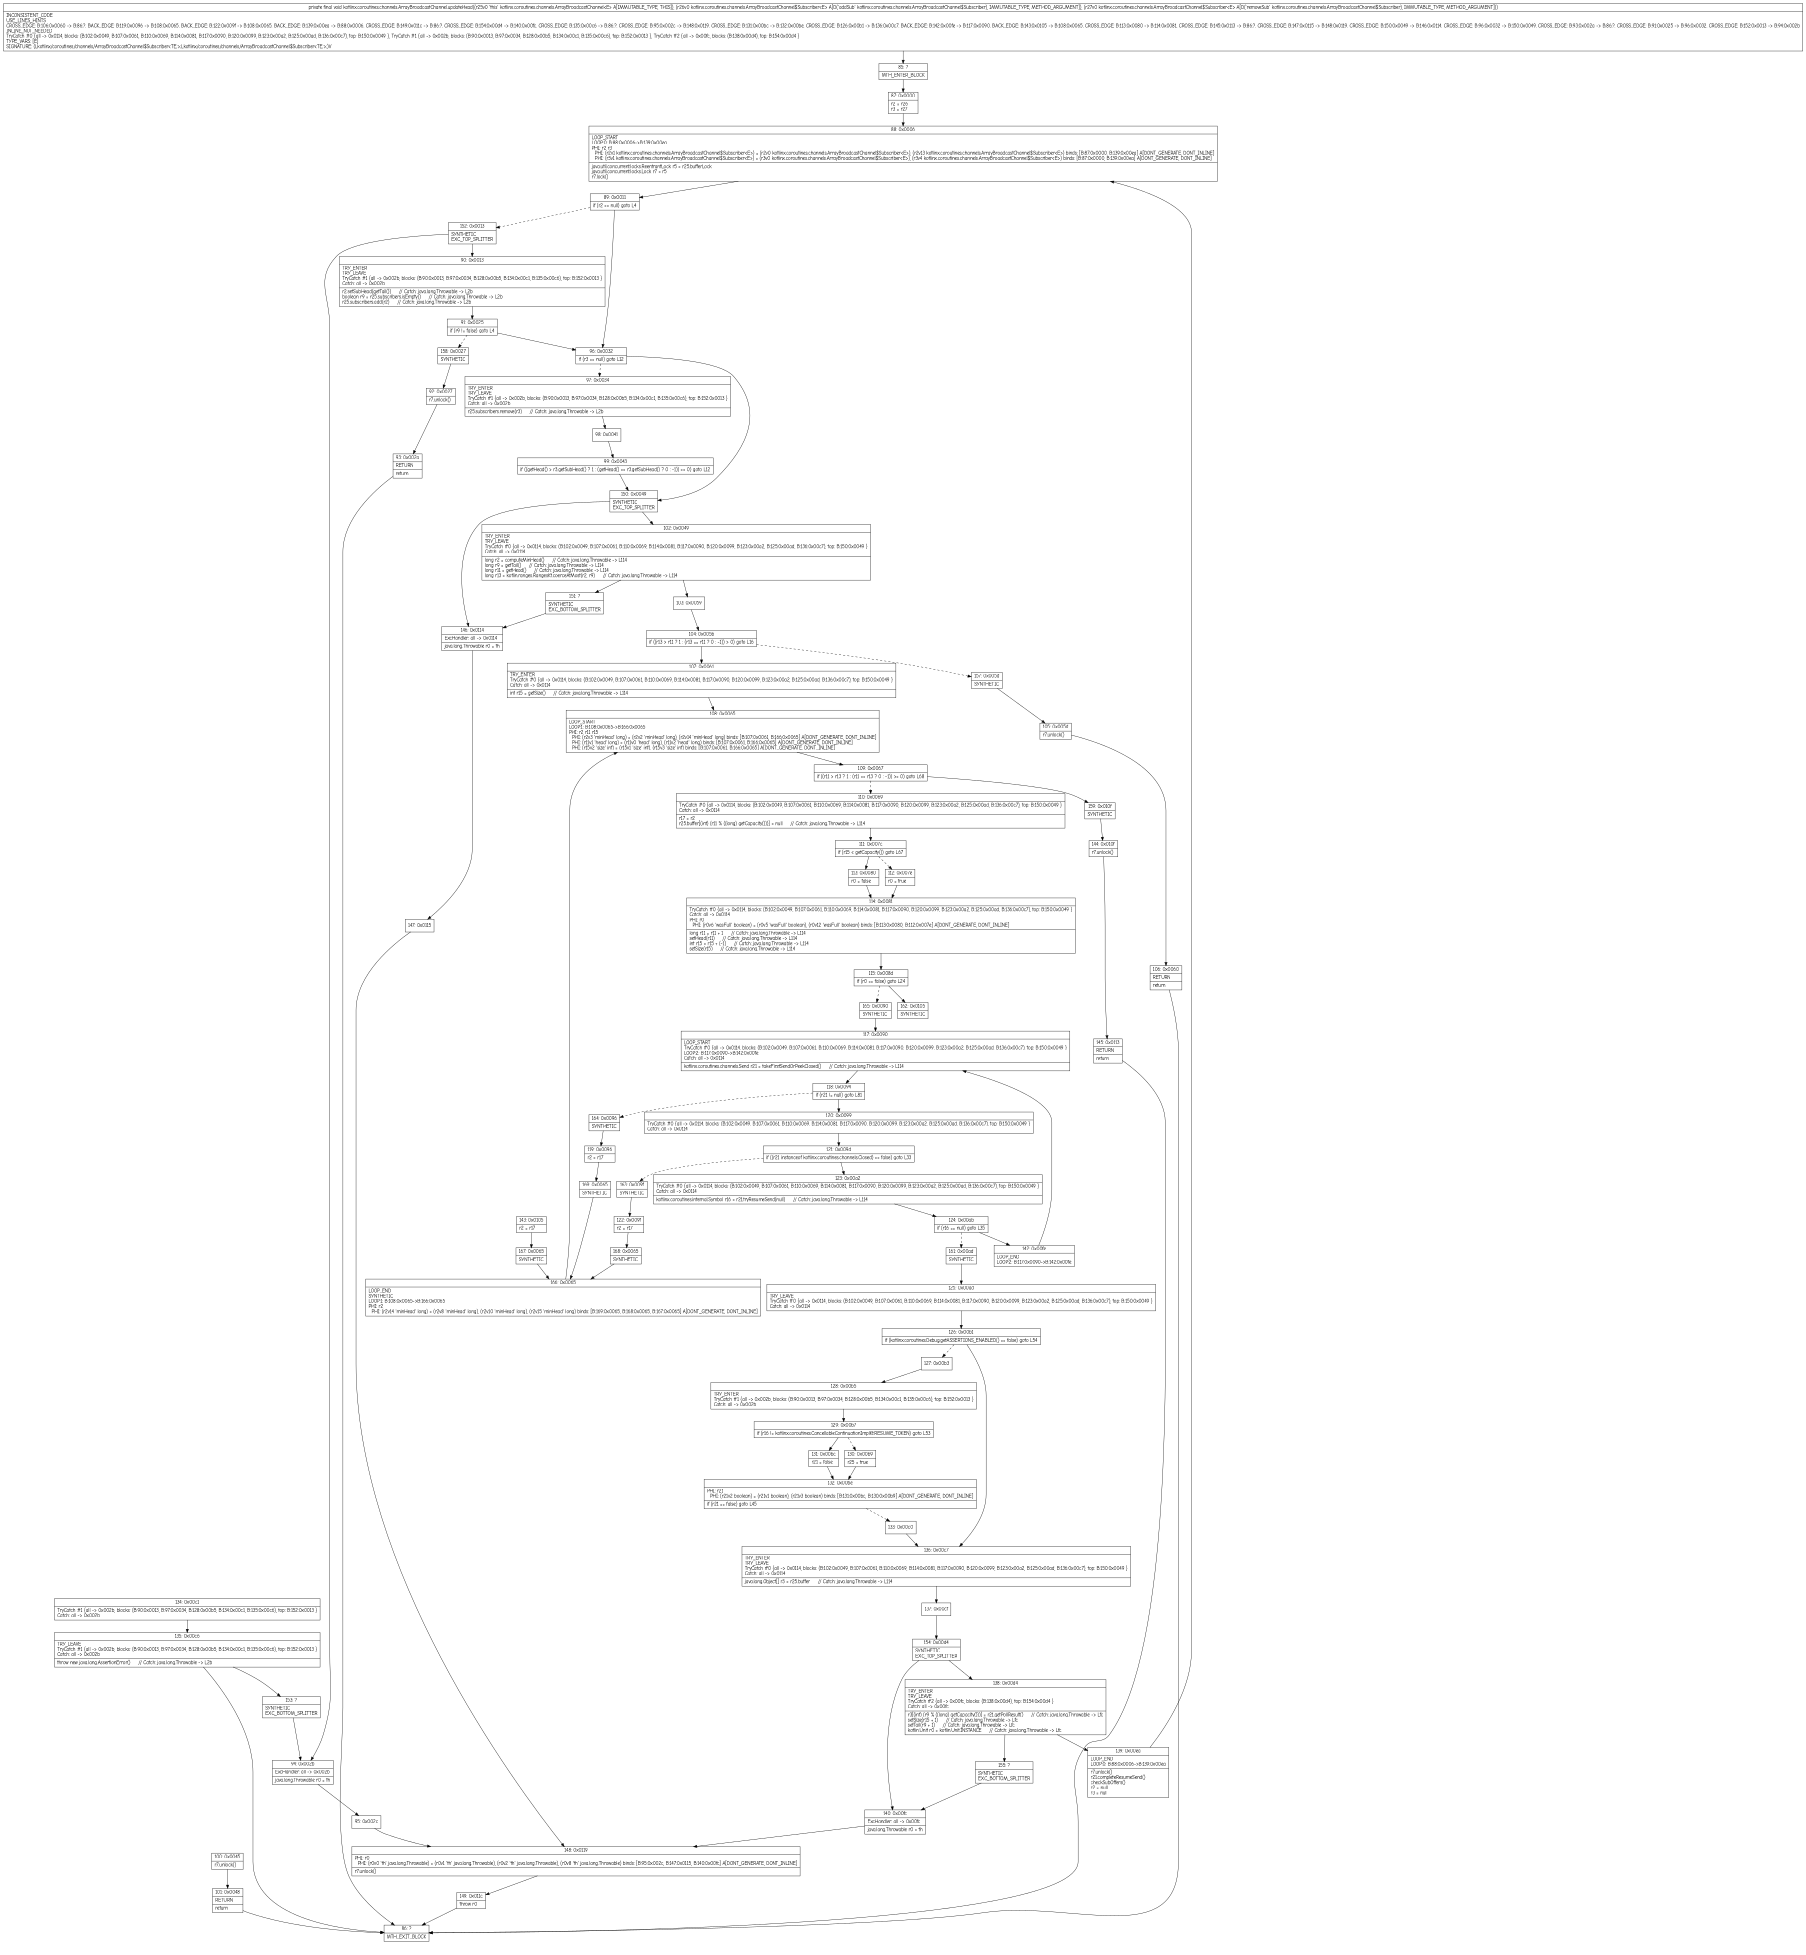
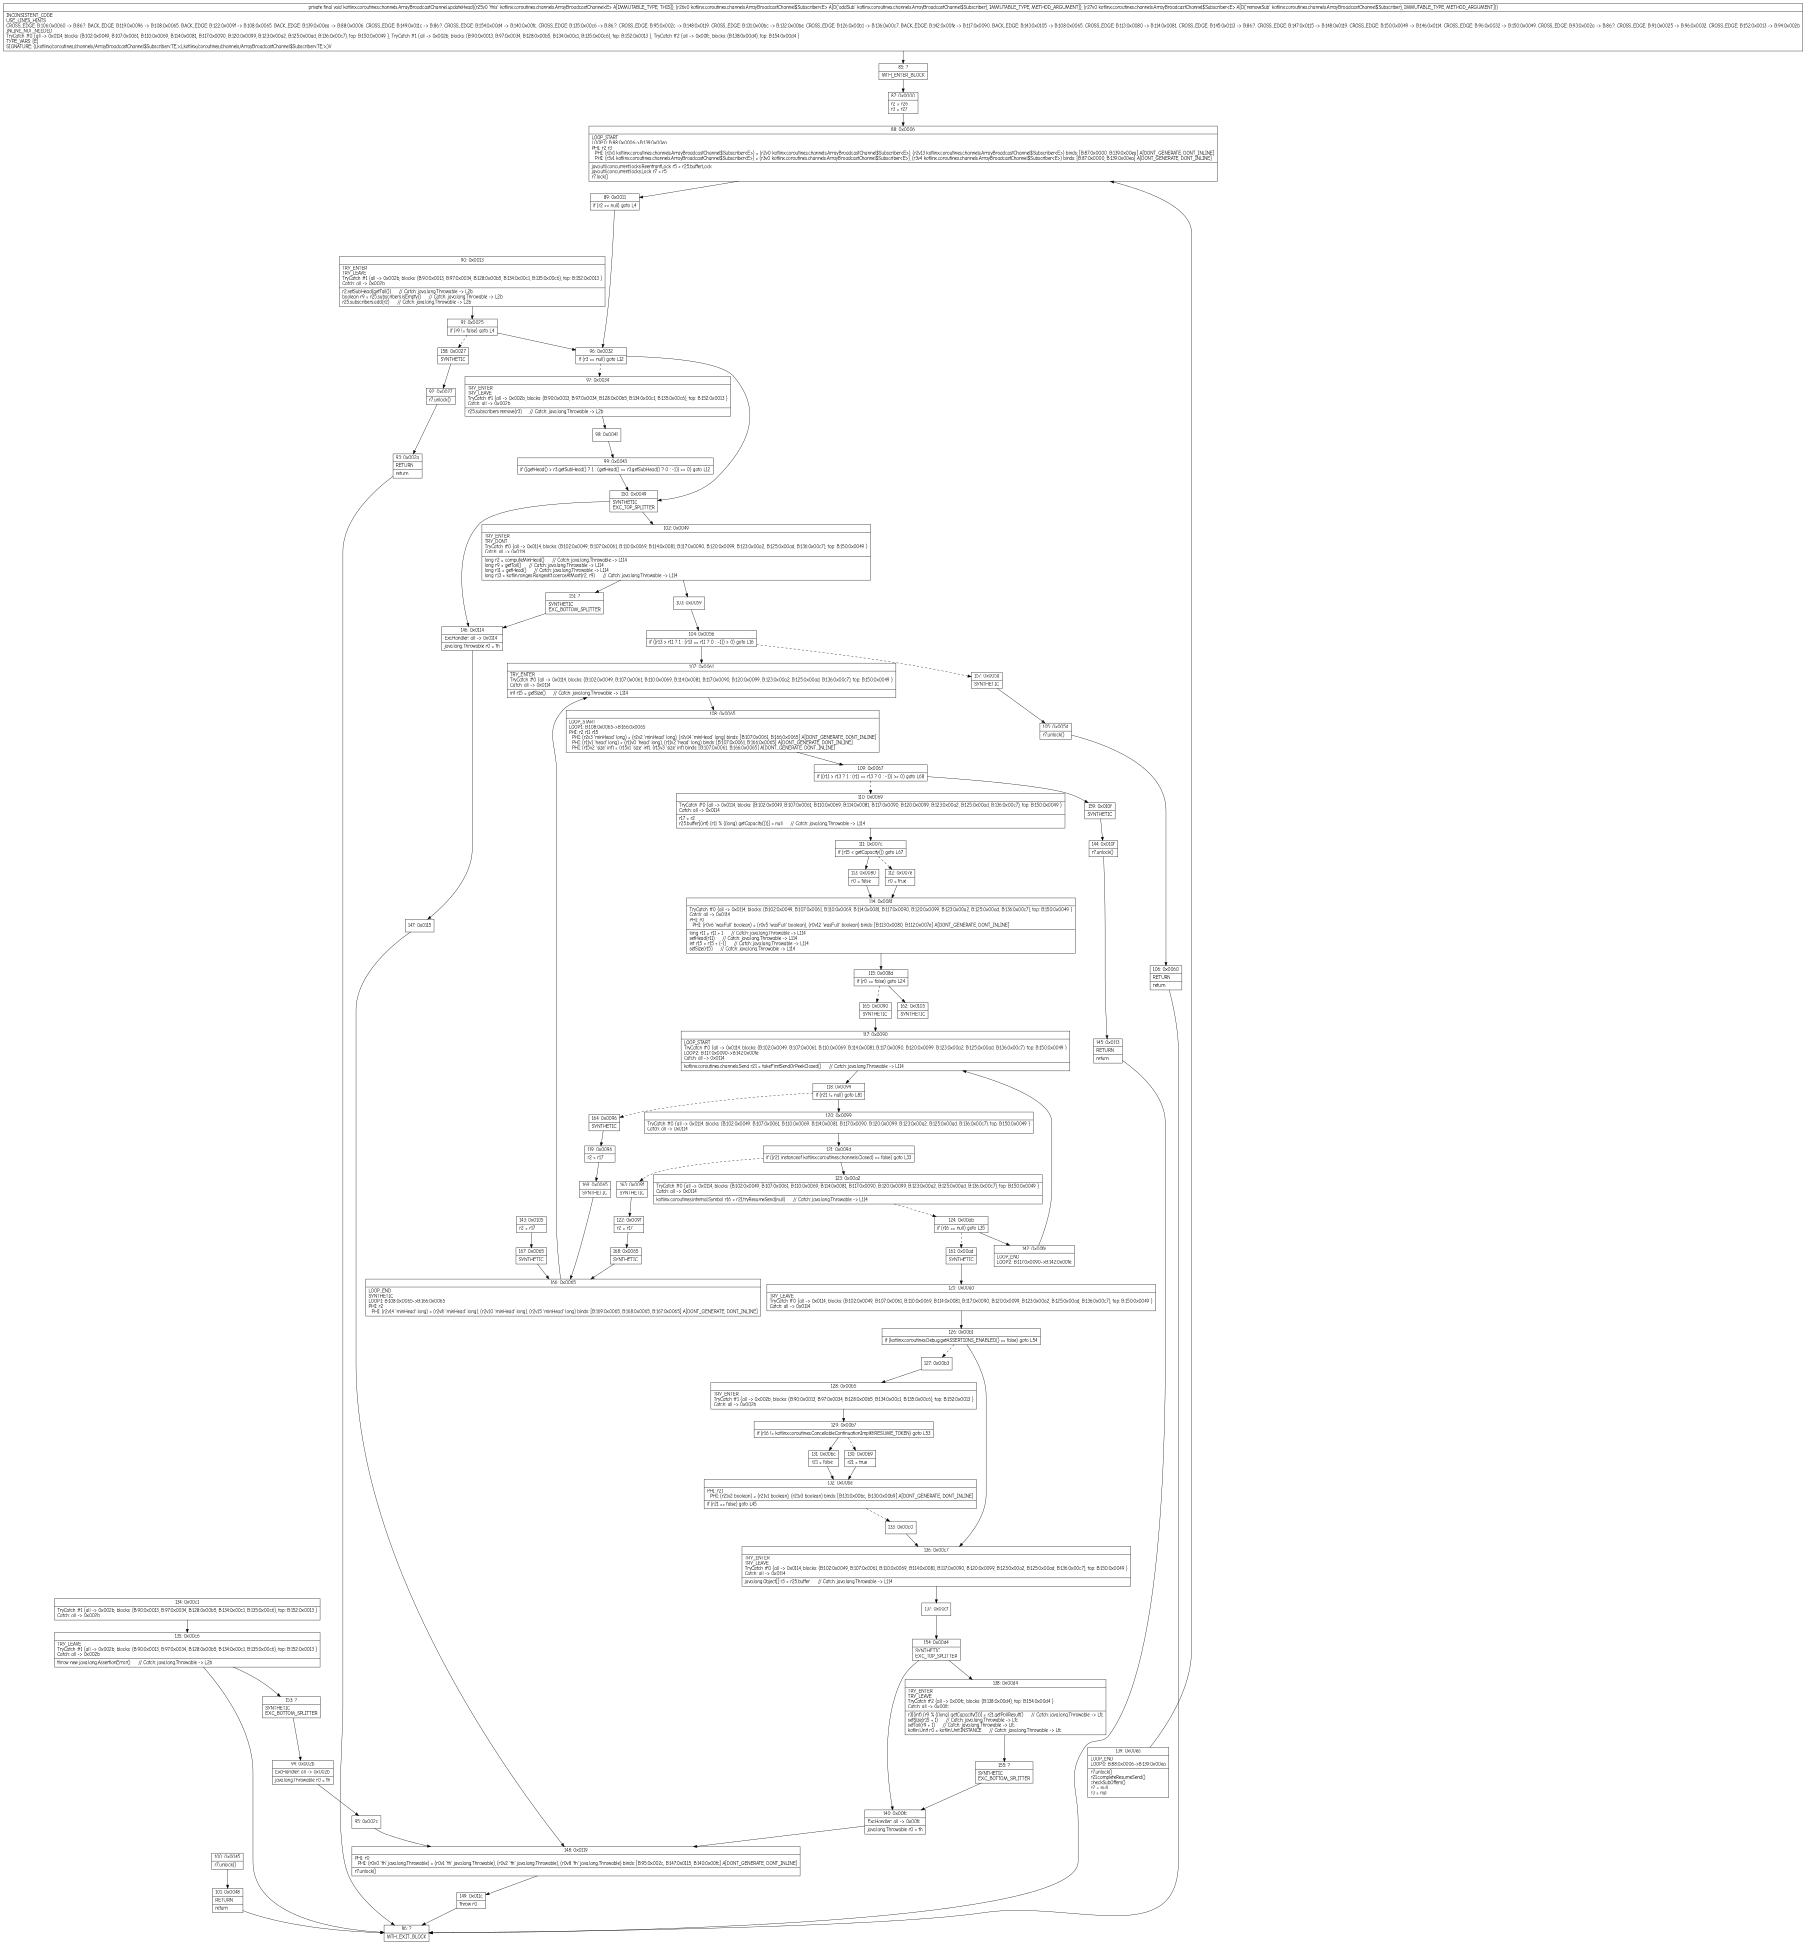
node "152: 0x0013": removed
node "102: 0x0049": text "TRY_LEAVE" -> "TRY_DONT"
edge "166: 0x0065" -> "108: 0x0065": now "166: 0x0065" -> "107: 0x0061"
edge "123: 0x00a2" -> "124: 0x00ab": style solid -> dashed
node "130: 0x00b9": text "r25 = true" -> "r21 = true"
edge "138: 0x00d4" -> "139: 0x00ea": removed
